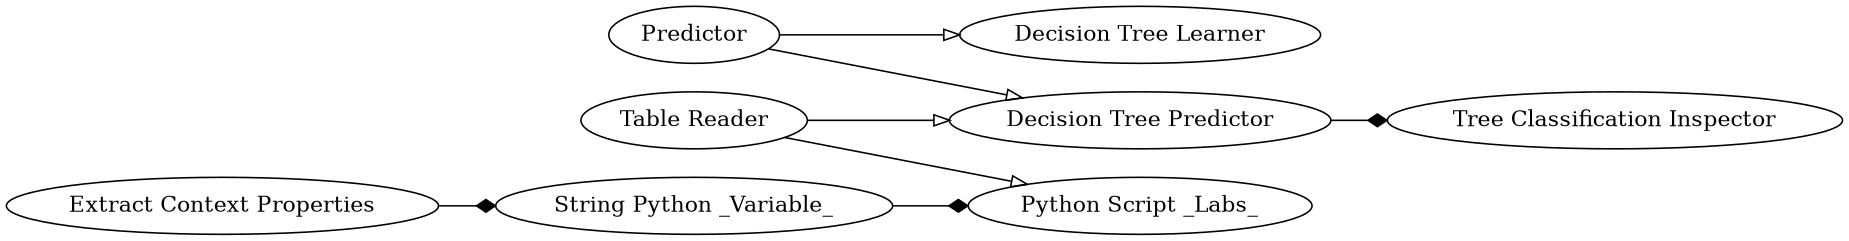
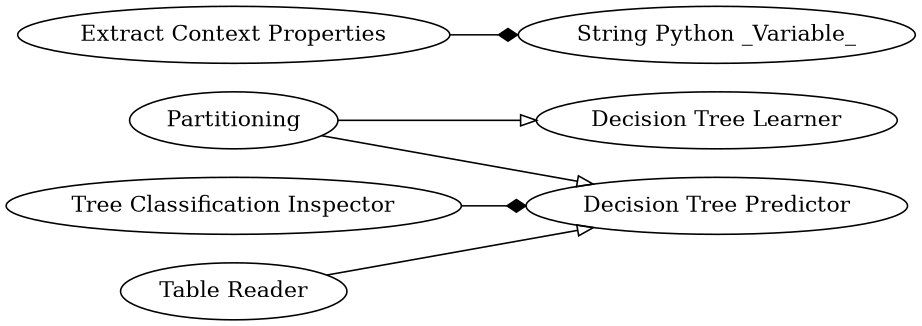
node "Predictor": label "Predictor" -> "Partitioning"
edge "Decision Tree Predictor" -> "Tree Classification Inspector": reversed
node "Python Script _Labs_": removed
